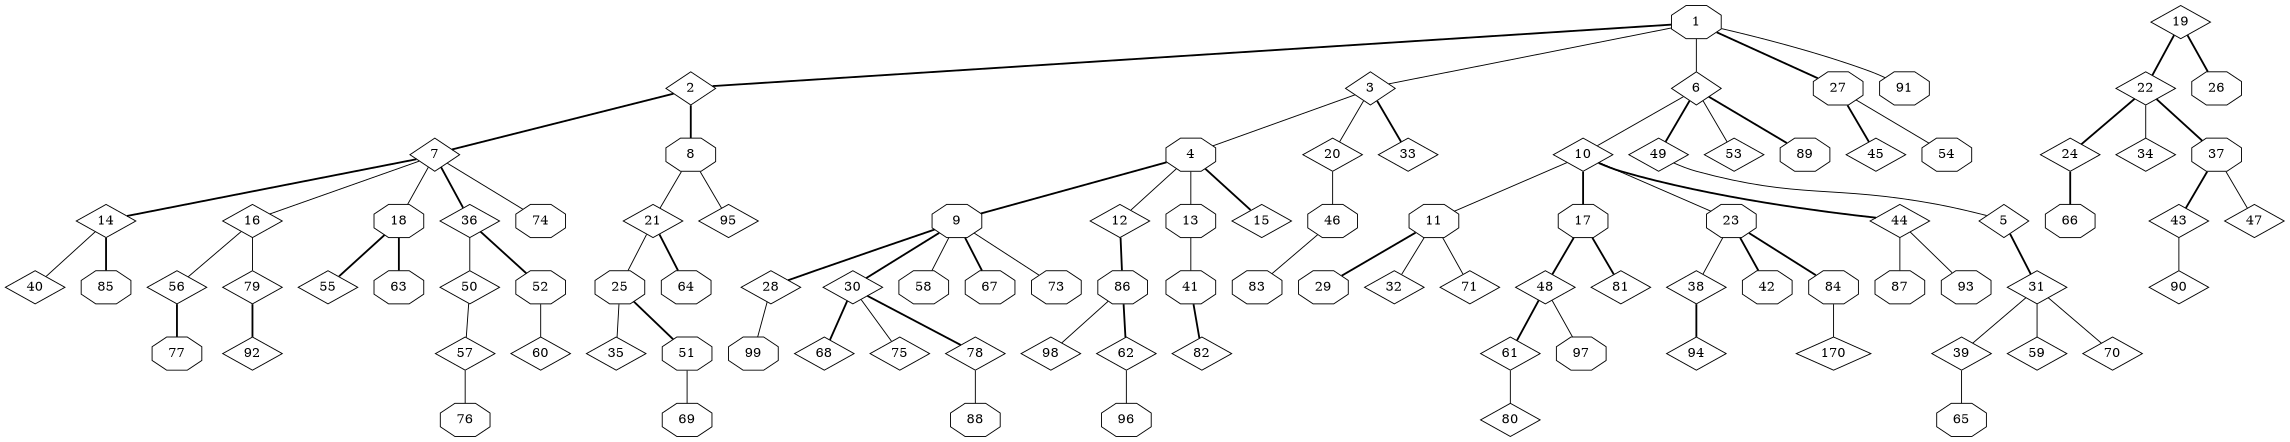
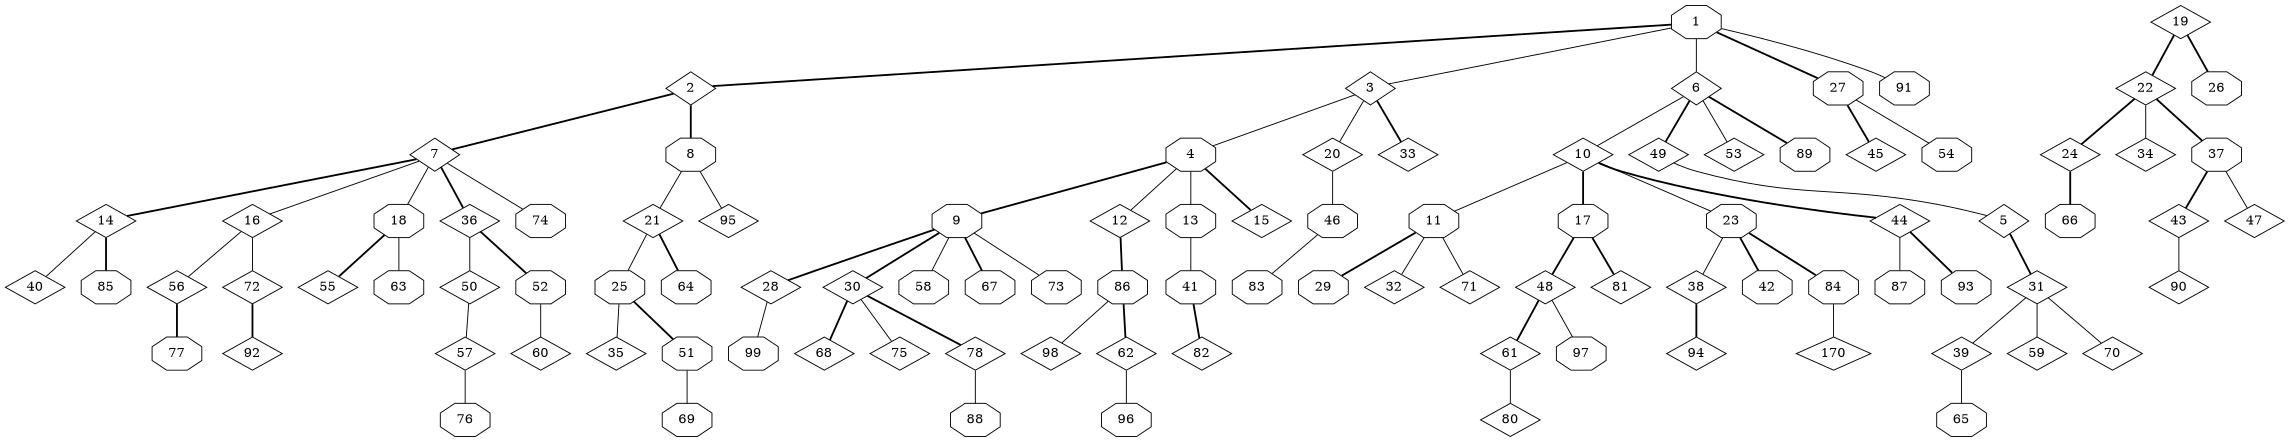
edge "44" -- "93": style solid -> bold
edge "18" -- "63": style bold -> solid
node "79": label "79" -> "72"
